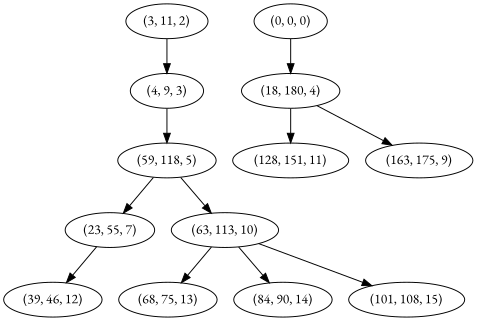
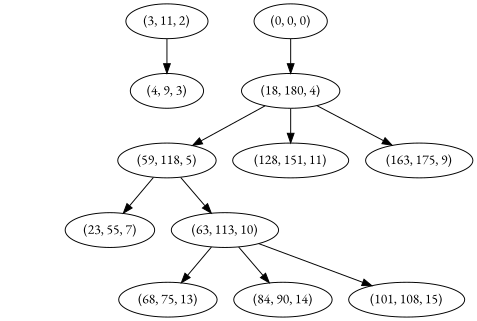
edge "(4, 9, 3)" -> "(59, 118, 5)": now "(18, 180, 4)" -> "(59, 118, 5)"
node "(39, 46, 12)": removed
